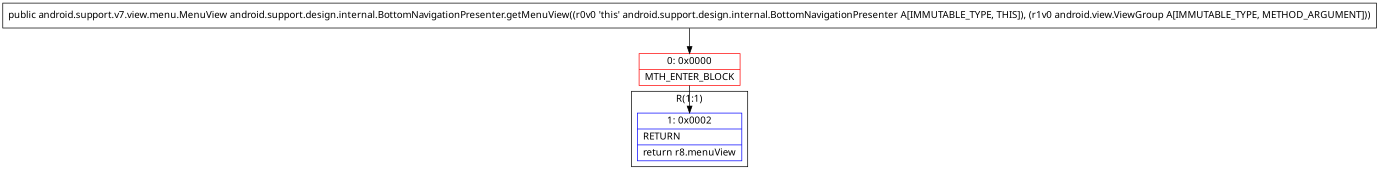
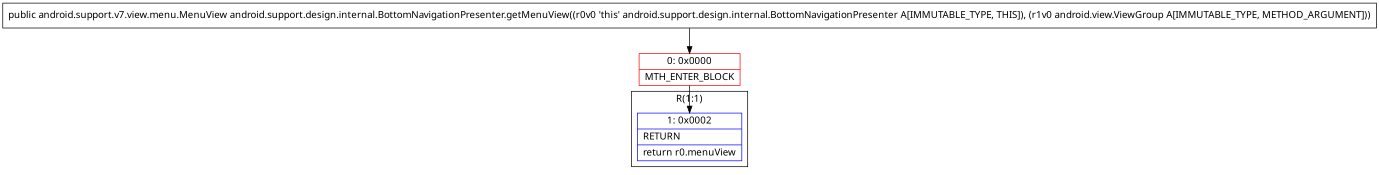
node "1: 0x0002": text "return r8.menuView" -> "return r0.menuView"
